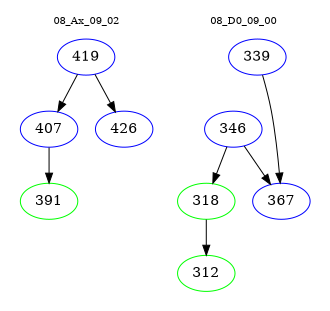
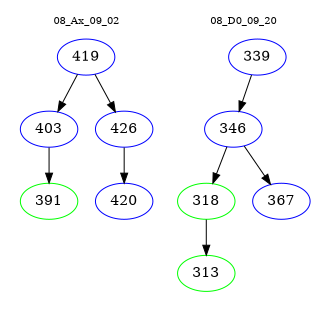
cluster "08_D0_09_00": label "08_D0_09_00" -> "08_D0_09_20"
edge "339" -> "367": now "339" -> "346"
node "407": label "407" -> "403"
node "420": added
node "312": label "312" -> "313"
